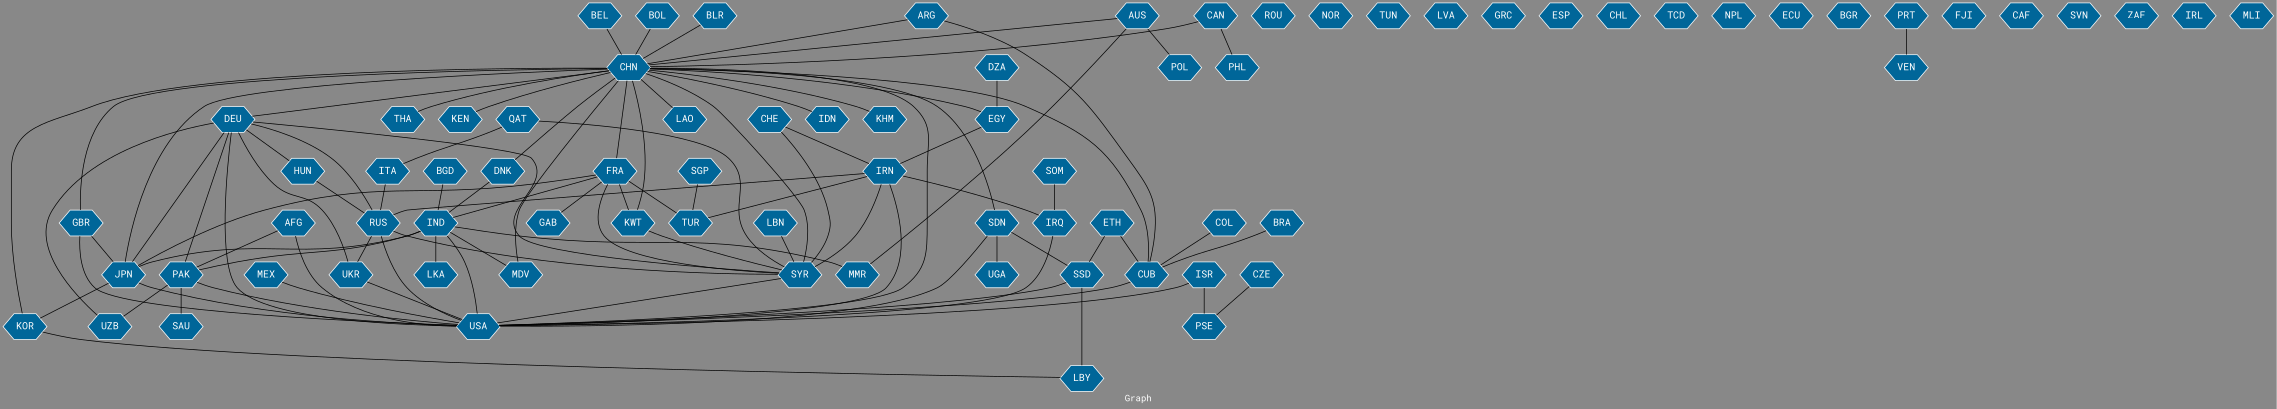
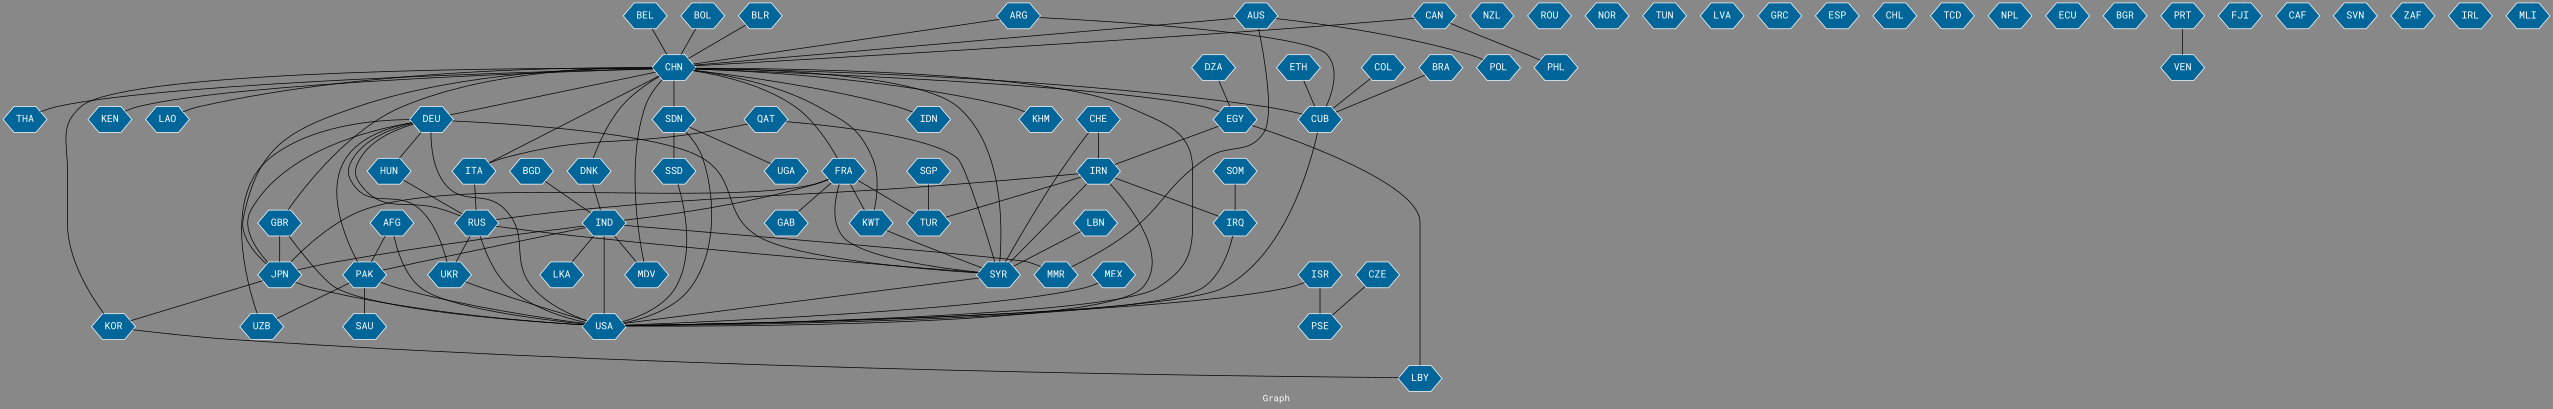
node "NZL": added
edge "CHN" -- "ITA": added
edge "ETH" -- "SSD": removed
edge "SSD" -- "LBY": now "EGY" -- "LBY"
